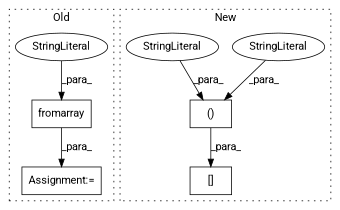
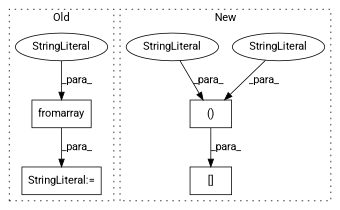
node "Assignment:=": label "Assignment:=" -> "StringLiteral:="
